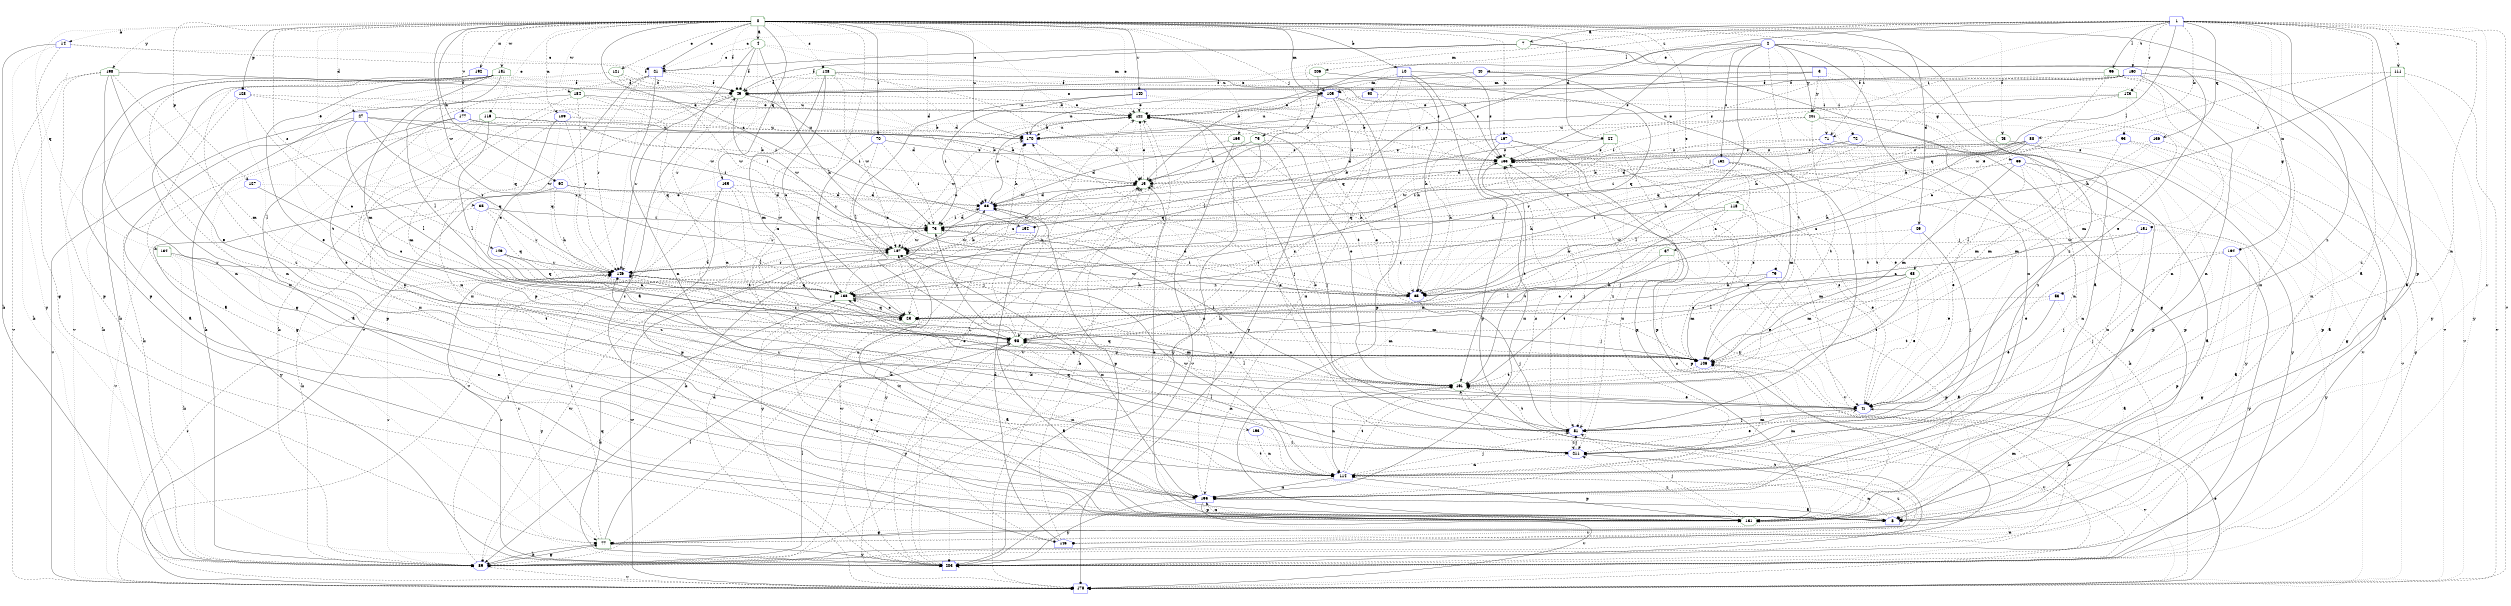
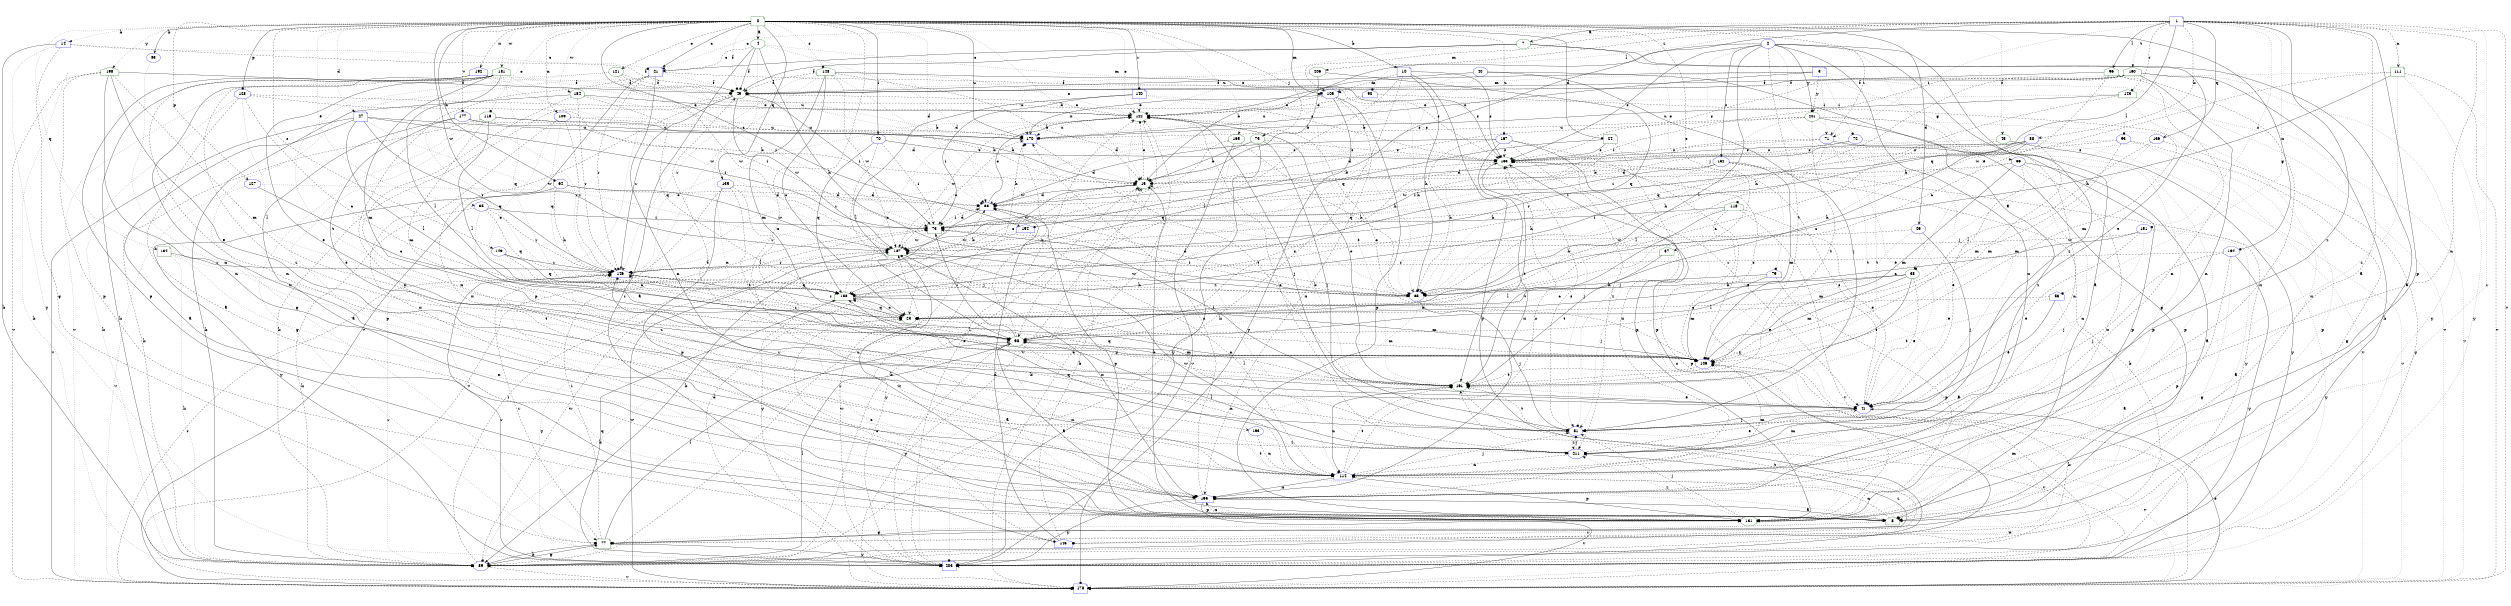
node "83": added
edge "2" -> "40": removed, label "e"
node "160": color blue -> darkgreen
edge "109" -> "23": style solid -> dotted
edge "93" -> "8": now "93" -> "38"
node "8": color blue -> darkgreen
